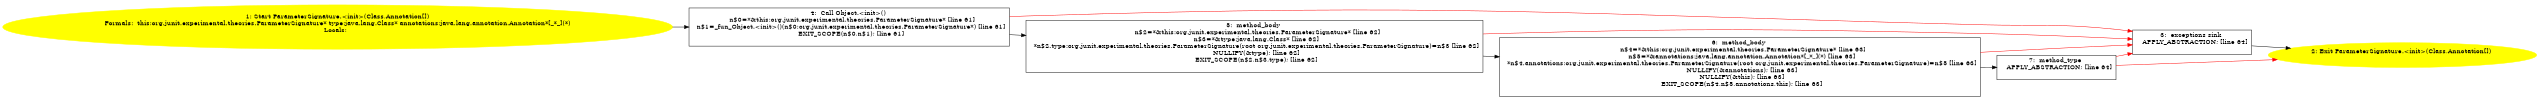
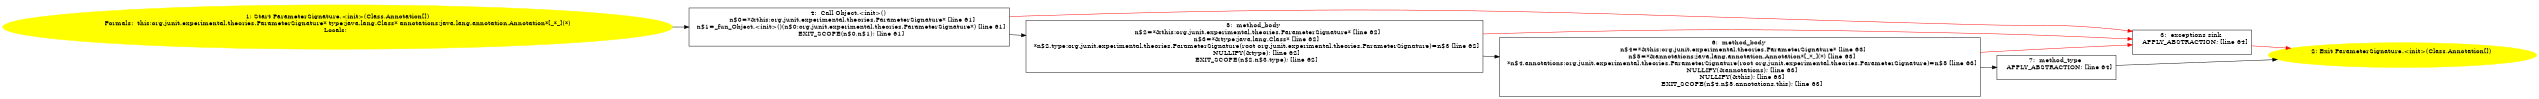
edge "3:  exceptions sink APPLY_ABSTRACTION; [line 64]" -> "2: Exit ParameterSignature.<init>(Class,Annotation[])": color black -> red
edge "7:  method_type APPLY_ABSTRACTION; [line 64]" -> "3:  exceptions sink APPLY_ABSTRACTION; [line 64]": removed
edge "7:  method_type APPLY_ABSTRACTION; [line 64]" -> "2: Exit ParameterSignature.<init>(Class,Annotation[])": color red -> black
